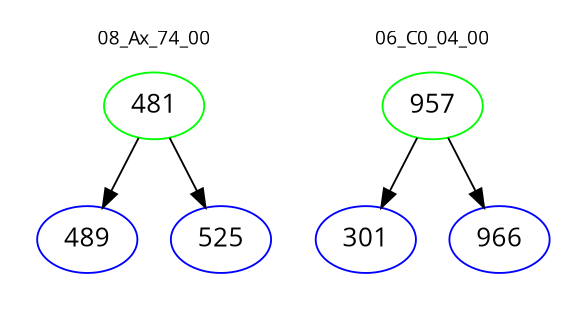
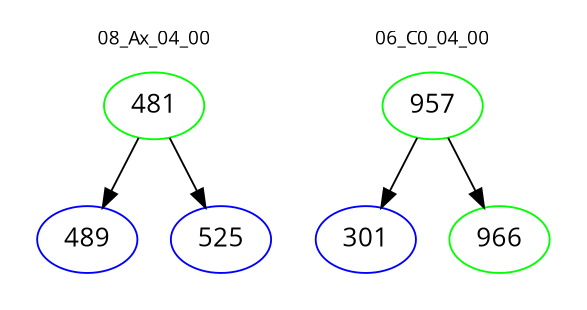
cluster "08_Ax_74_00": label "08_Ax_74_00" -> "08_Ax_04_00"
node "966": color blue -> green
